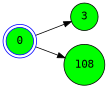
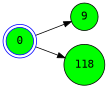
node "3": label "3" -> "9"
node "108": label "108" -> "118"
